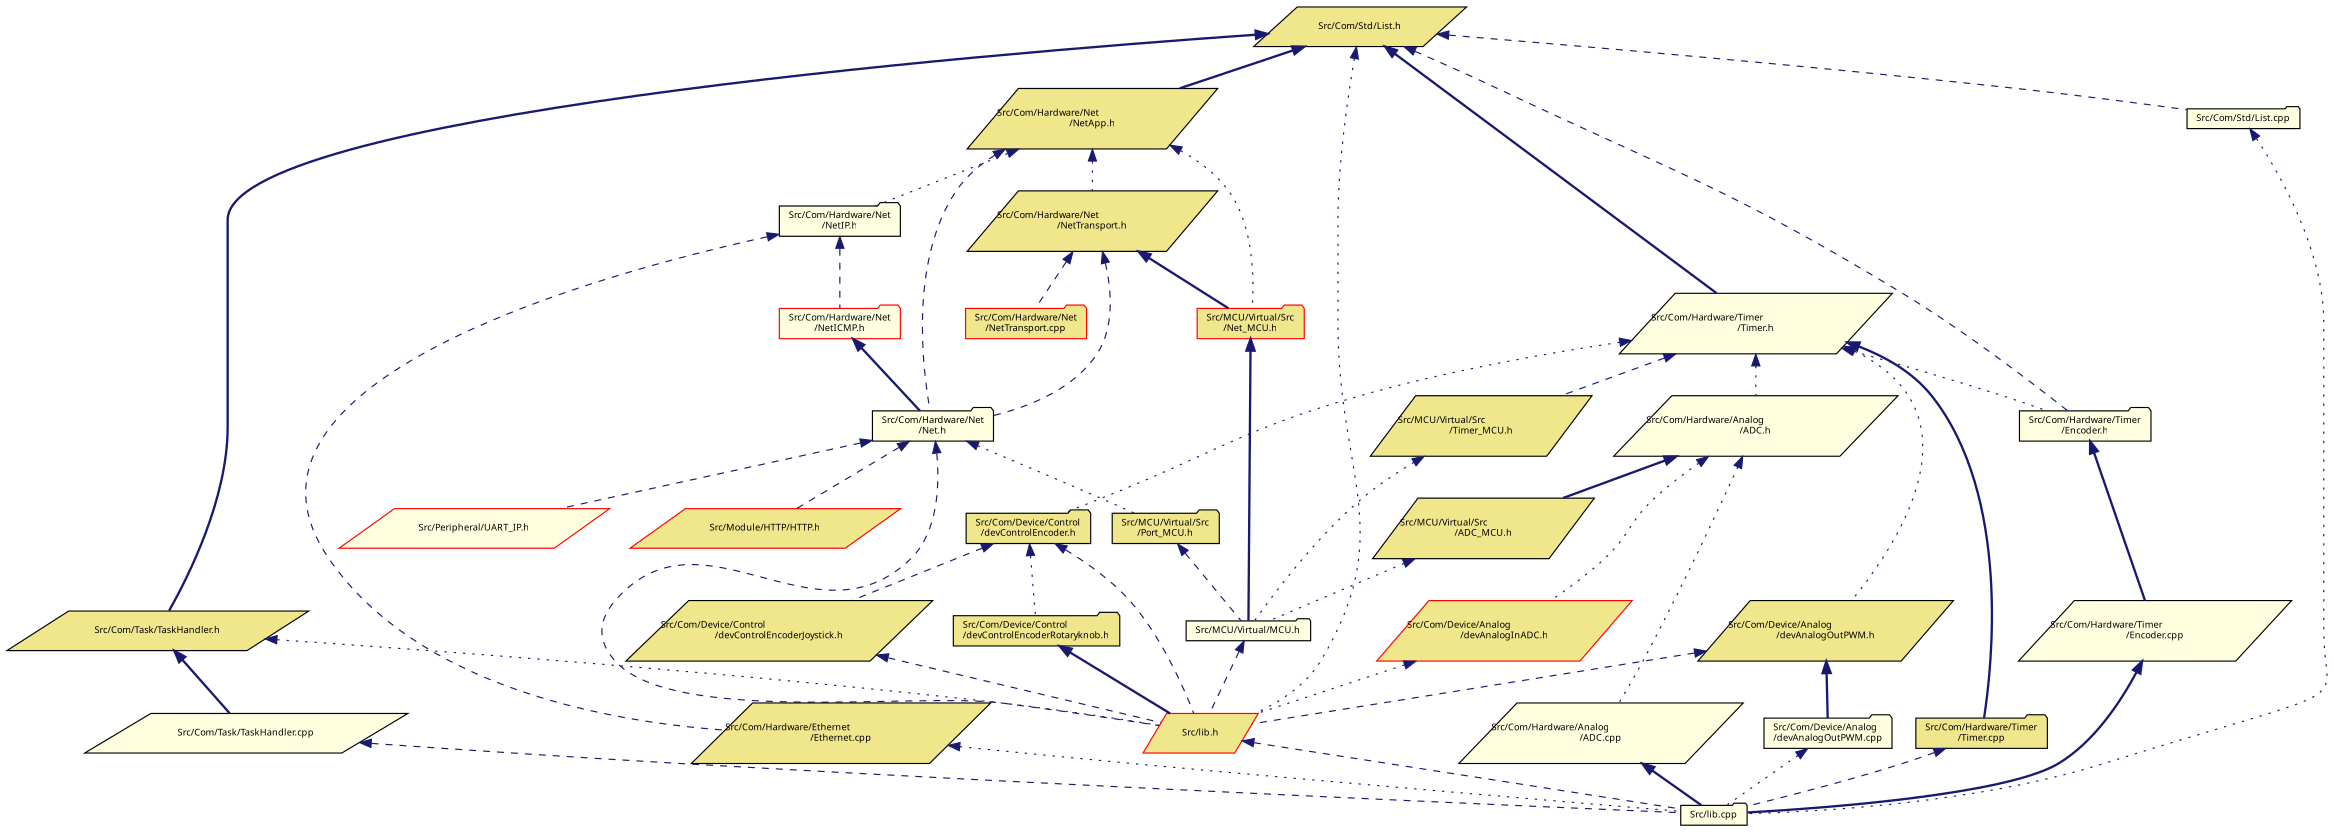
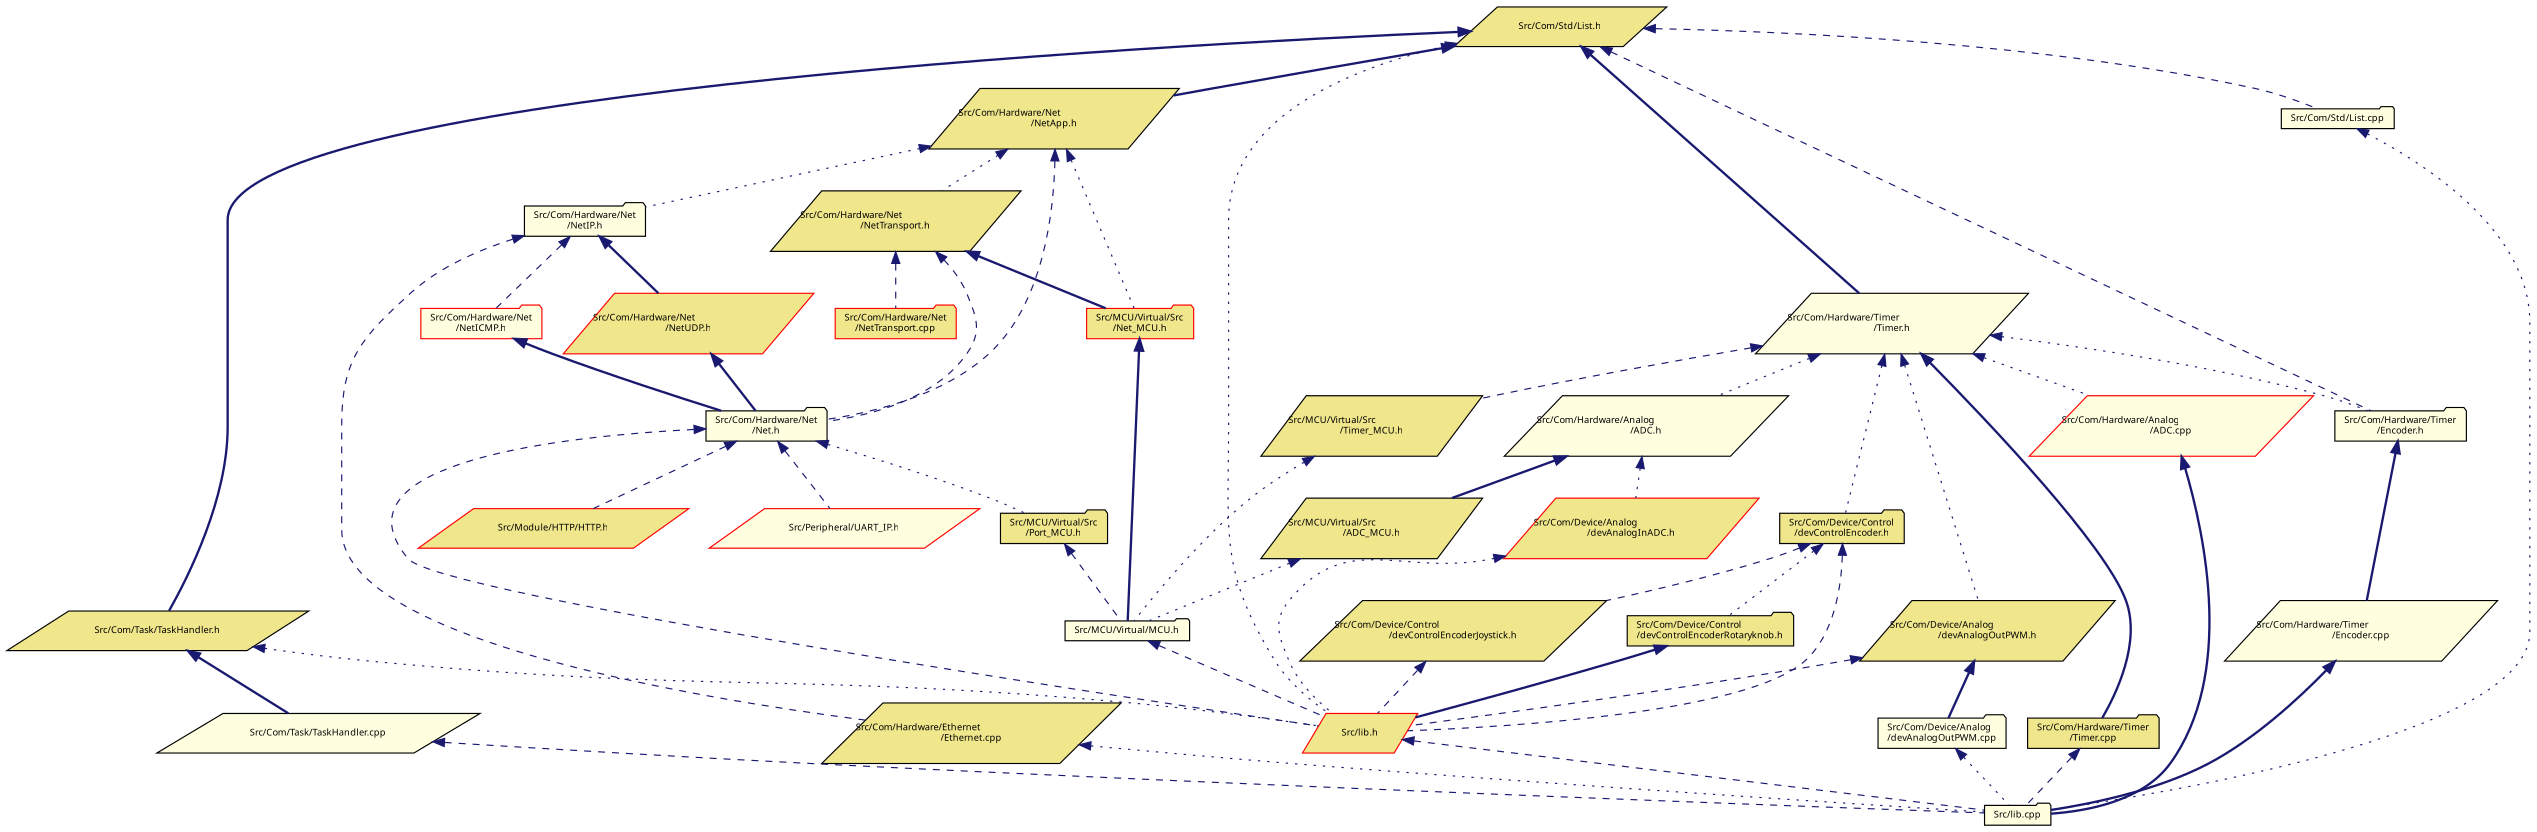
node "Src/Com/Hardware/Net /NetUDP.h": added
edge "Src/Com/Hardware/Analog /ADC.cpp" -> "Src/Com/Hardware/Analog /ADC.h": now "Src/Com/Hardware/Analog /ADC.cpp" -> "Src/Com/Hardware/Timer /Timer.h"
node "Src/Com/Hardware/Analog /ADC.cpp": color black -> red
